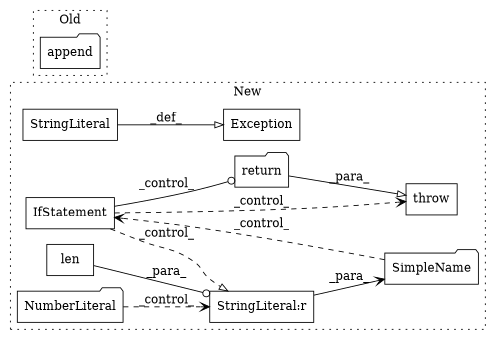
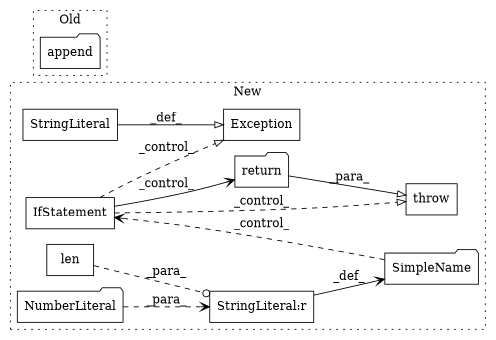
edge "IfStatement" -> "return": arrowhead odot -> vee
edge "IfStatement" -> "throw": arrowhead vee -> onormal
edge "IfStatement" -> "StringLiteral:r": now "IfStatement" -> "Exception"
edge "StringLiteral:r" -> "SimpleName": label "_para_" -> "_def_"
edge "len" -> "StringLiteral:r": style solid -> dashed
edge "NumberLiteral" -> "StringLiteral:r": label "_control_" -> "_para_"
